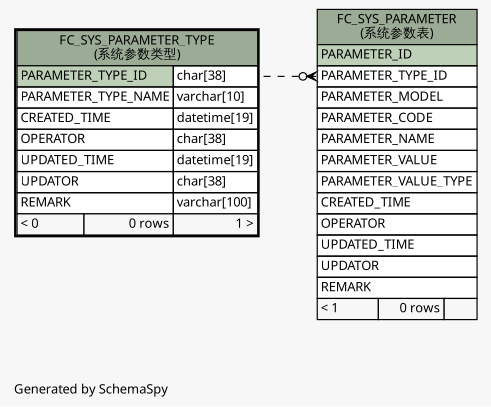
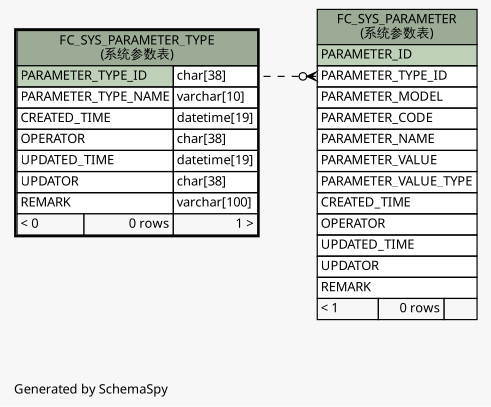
node "FC_SYS_PARAMETER_TYPE": text "(系统参数类型)" -> "(系统参数表)"
